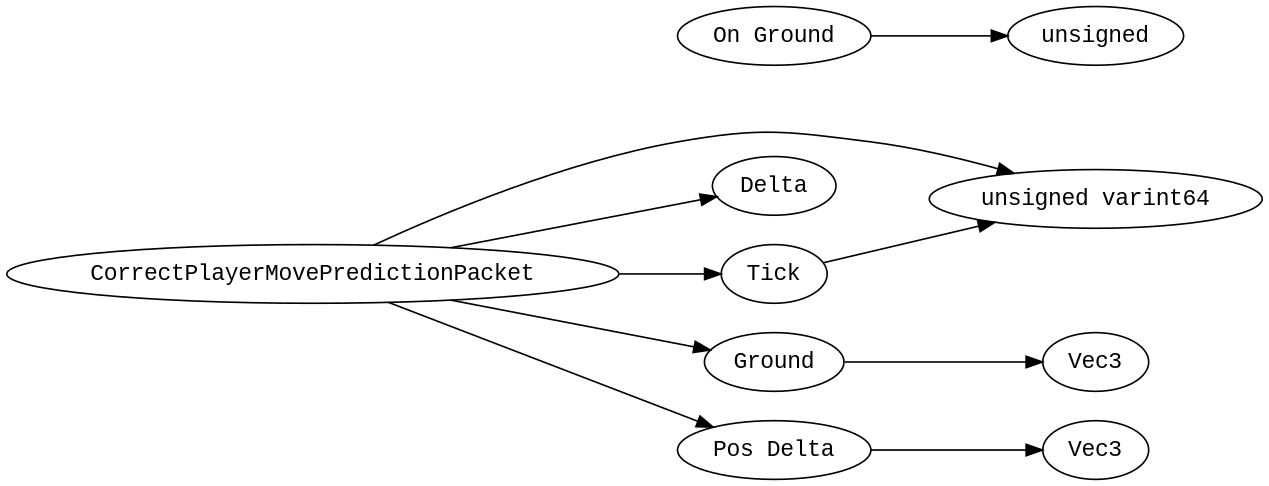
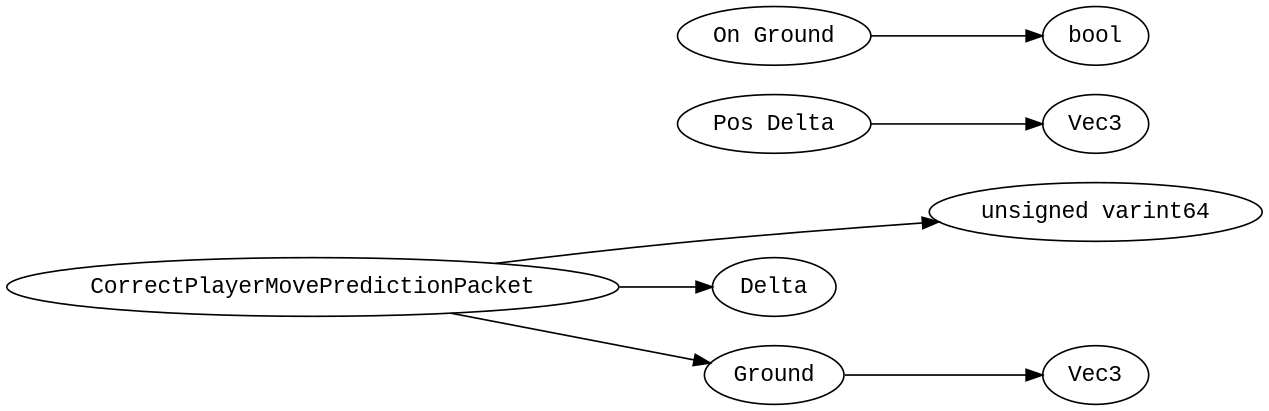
node "unsigned": label "unsigned" -> "bool"
node "Tick": removed
edge "CorrectPlayerMovePredictionPacket" -> "Pos Delta": removed
